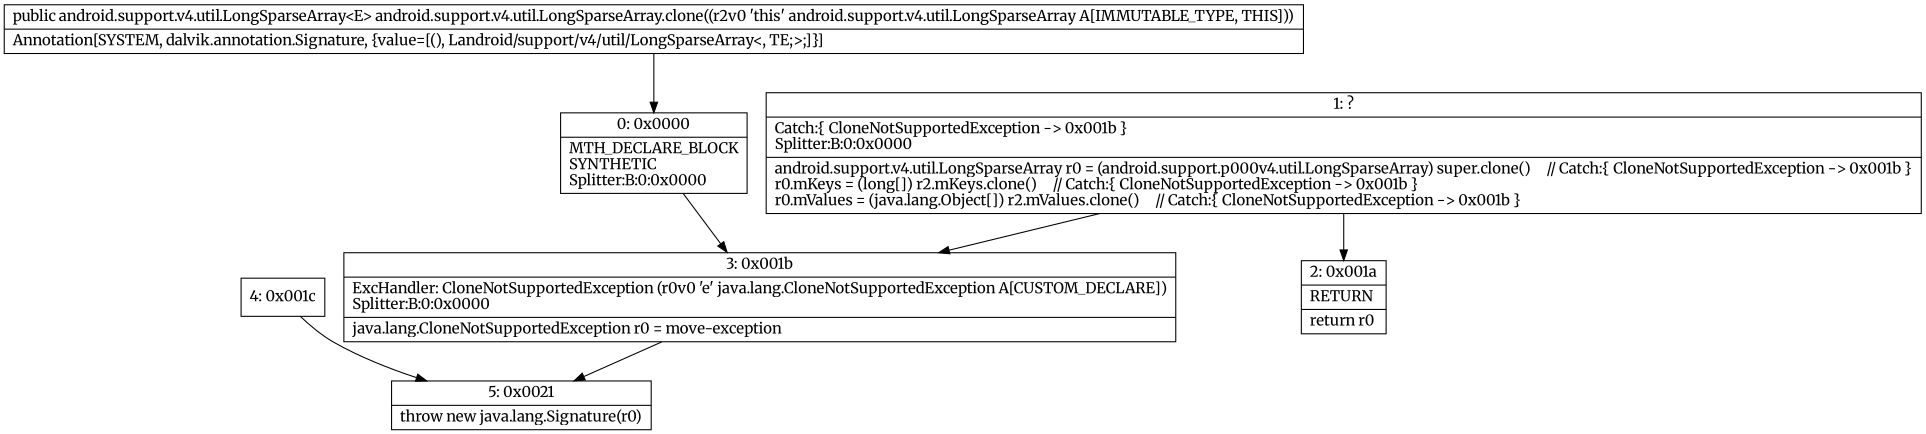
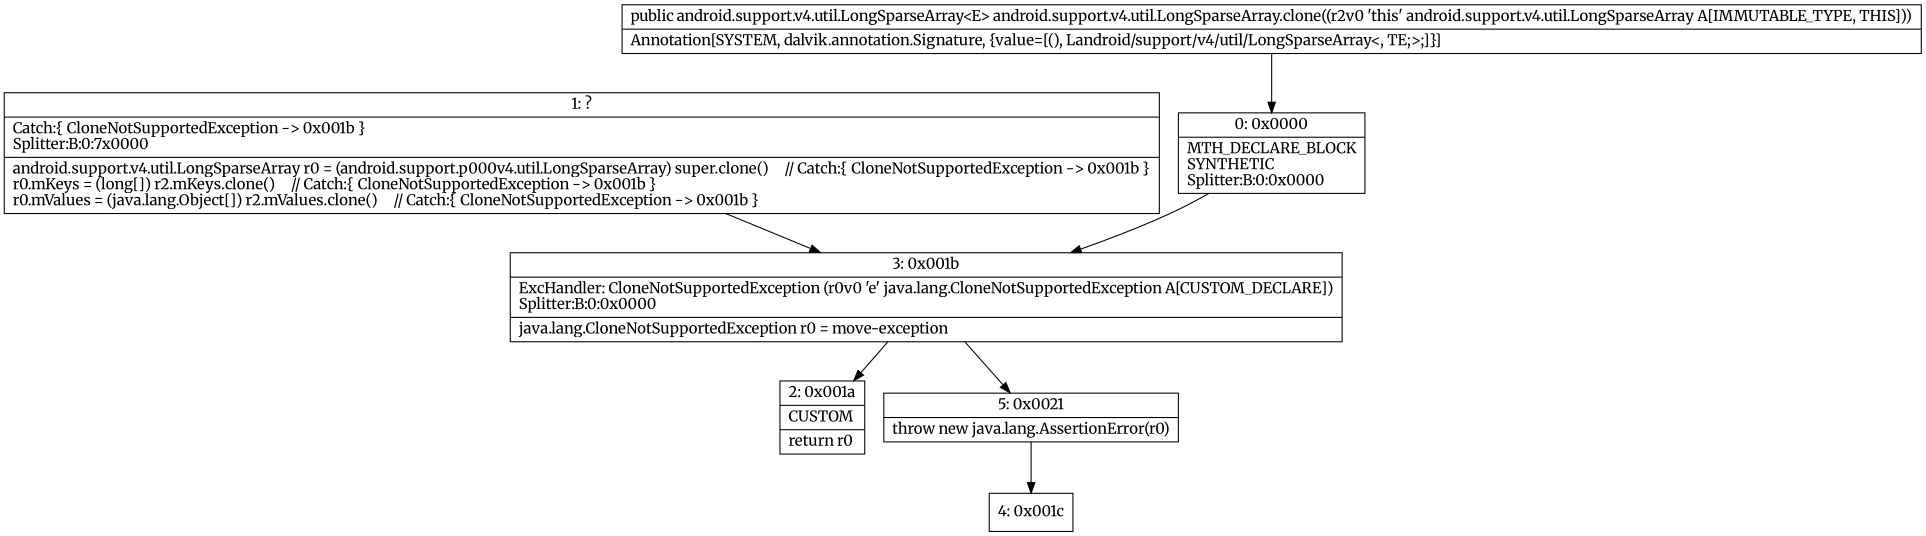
node "1: ?": text "Splitter:B:0:0x0000" -> "Splitter:B:0:7x0000"
edge "1: ?" -> "2: 0x001a": now "3: 0x001b" -> "2: 0x001a"
node "2: 0x001a": text "RETURN" -> "CUSTOM"
edge "4: 0x001c" -> "5: 0x0021": reversed
node "5: 0x0021": text "throw new java.lang.Signature(r0)" -> "throw new java.lang.AssertionError(r0)"
